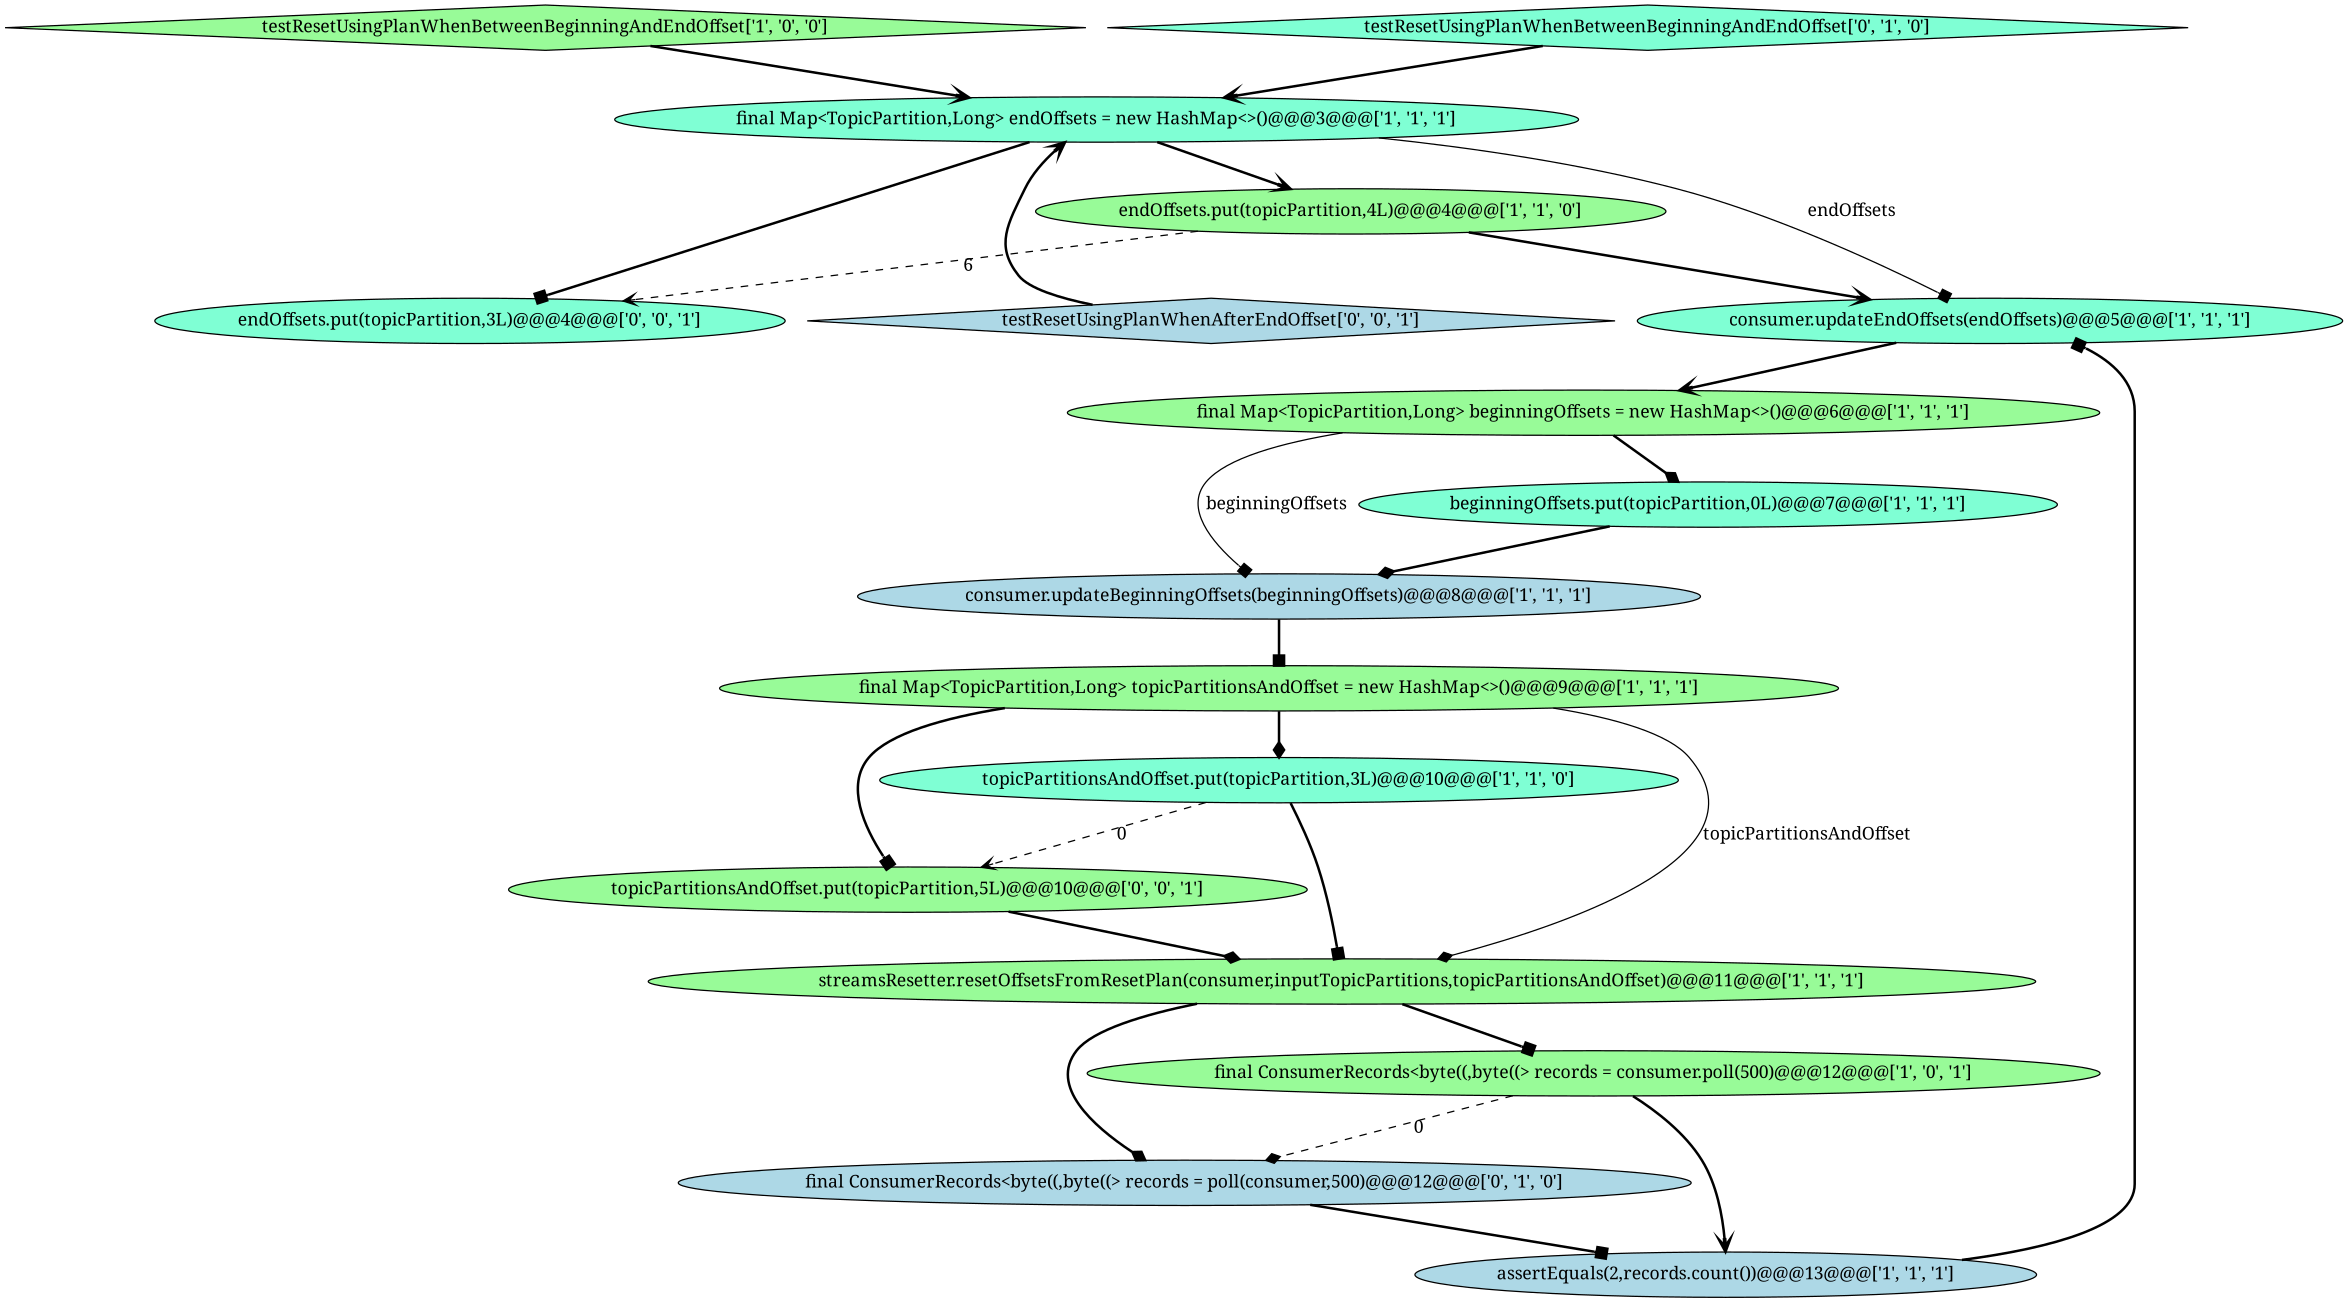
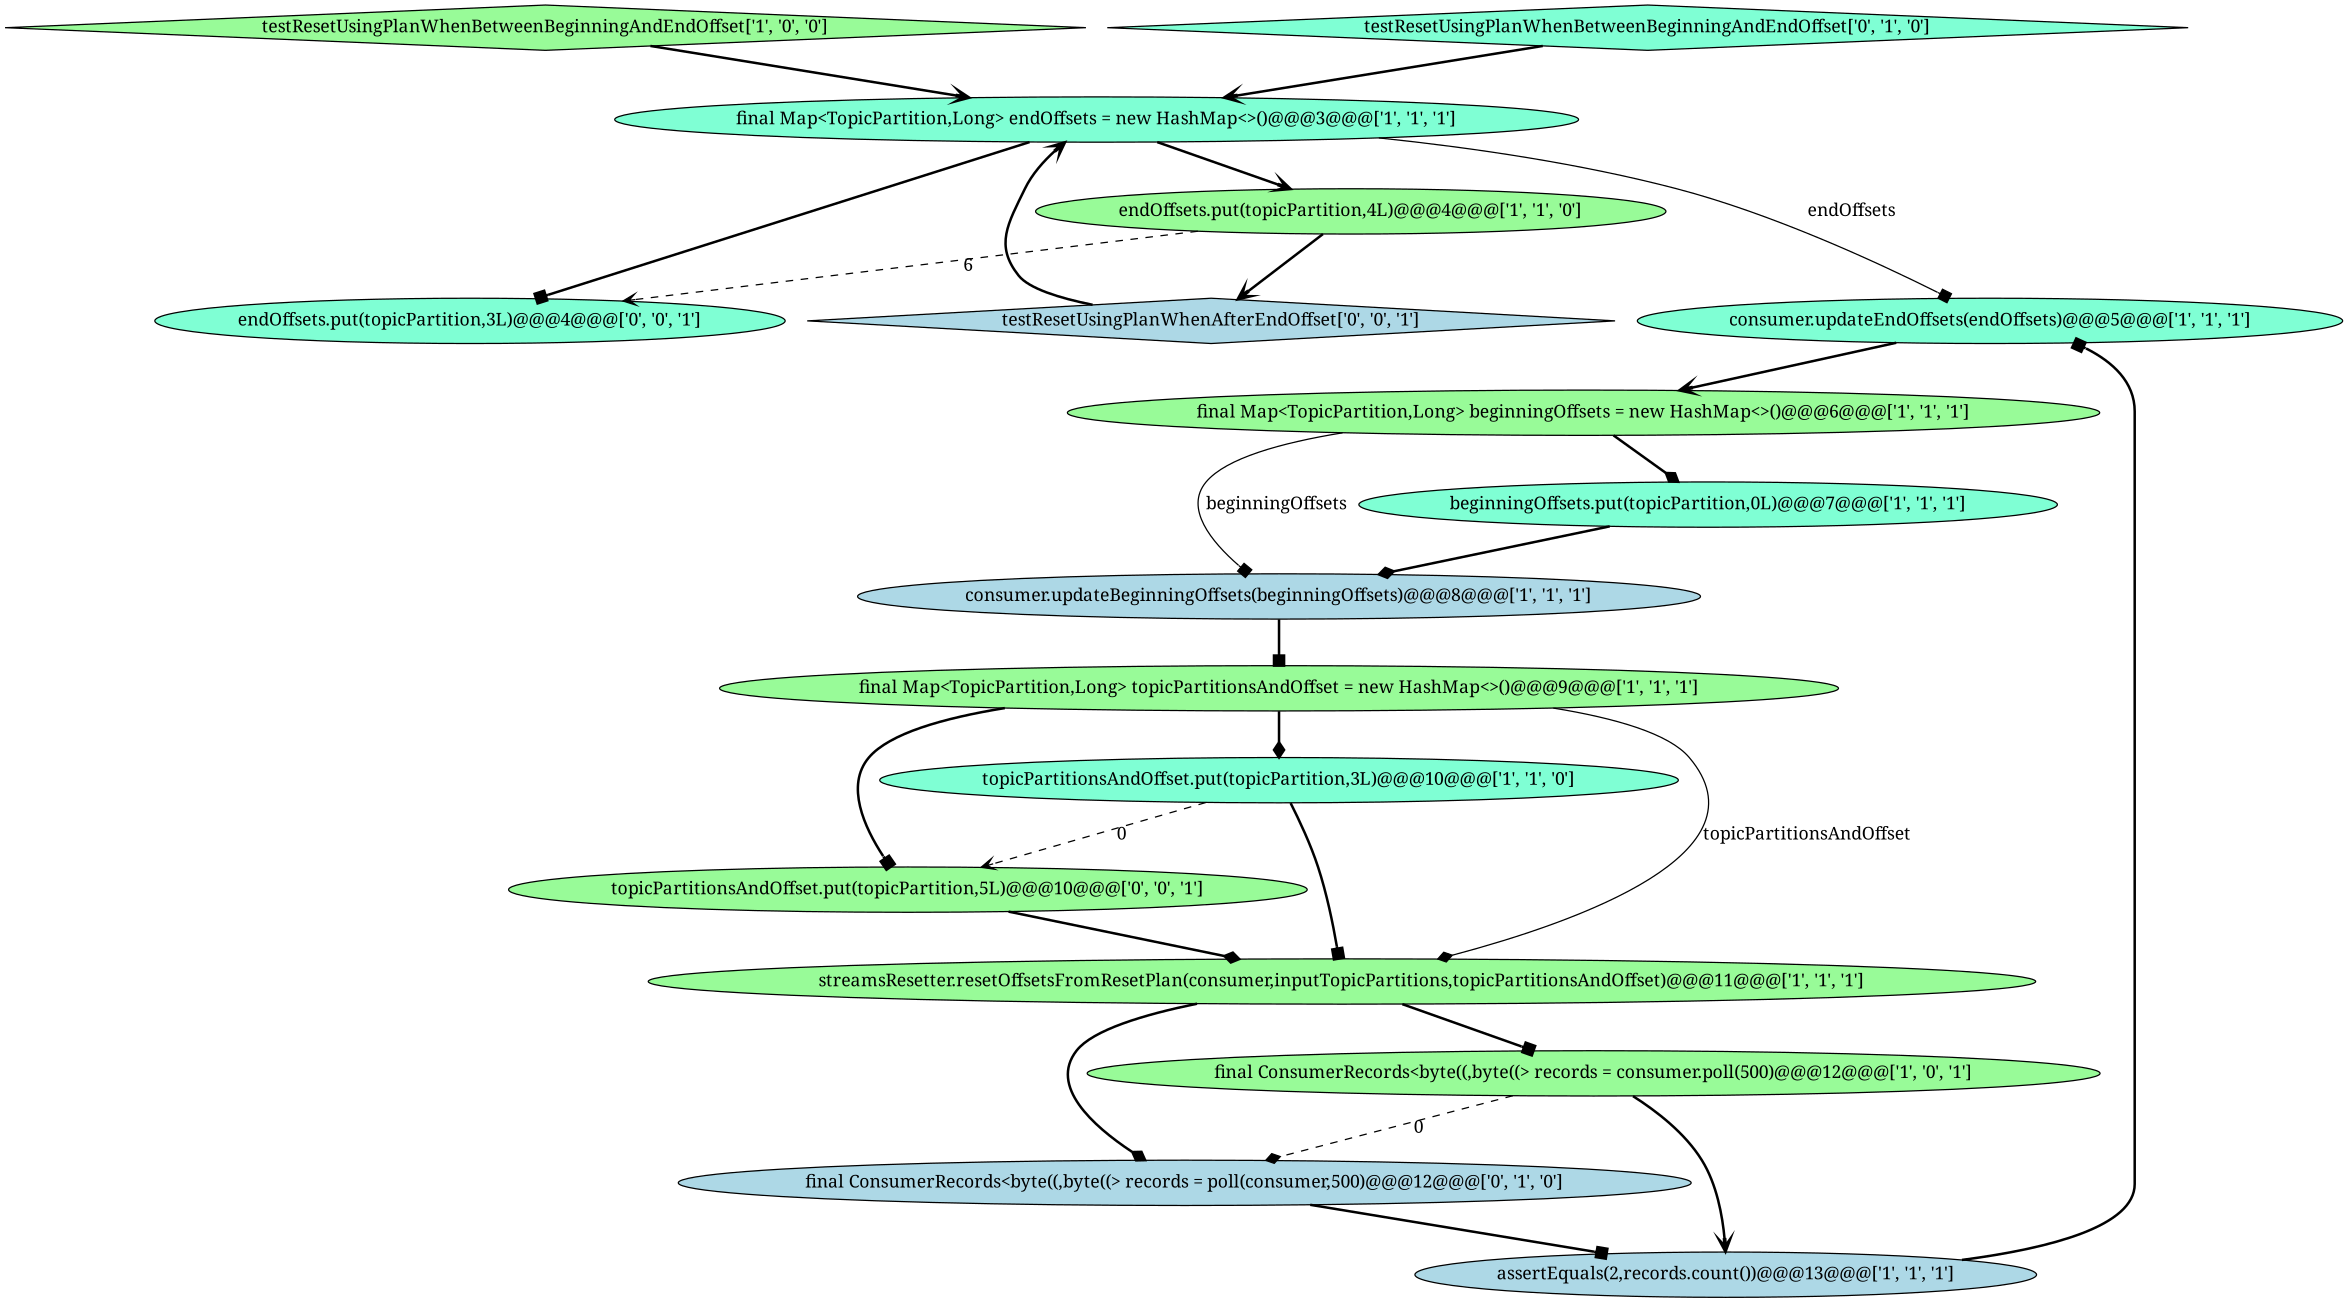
edge "endOffsets.put(topicPartition,4L)@@@4@@@['1', '1', '0']" -> "consumer.updateEndOffsets(endOffsets)@@@5@@@['1', '1', '1']": now "endOffsets.put(topicPartition,4L)@@@4@@@['1', '1', '0']" -> "testResetUsingPlanWhenAfterEndOffset['0', '0', '1']"
